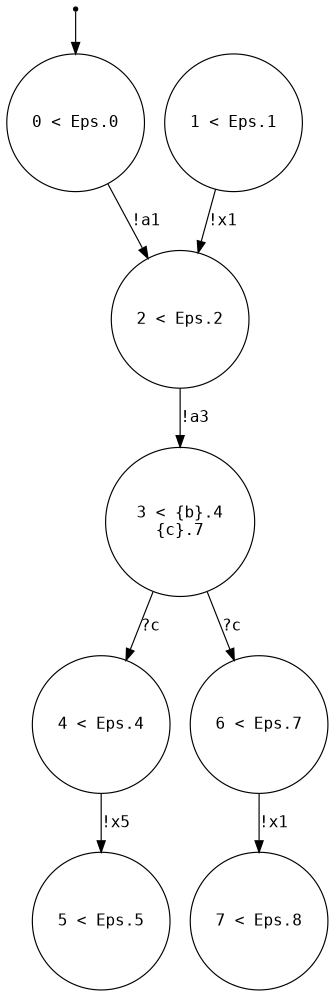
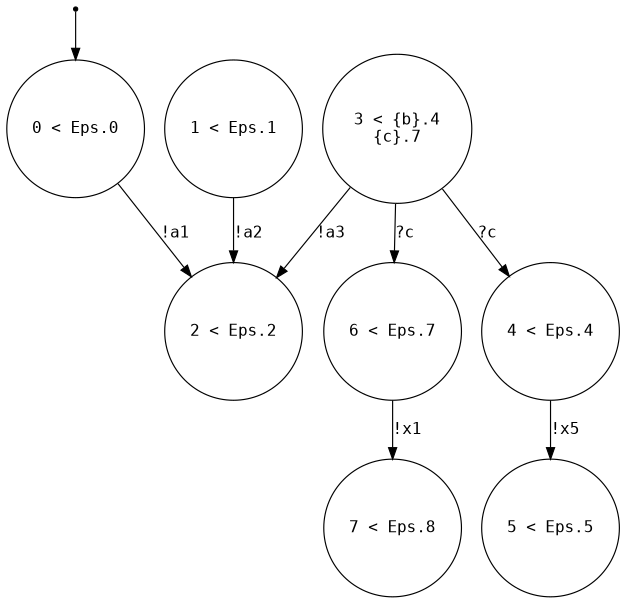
edge "1 < Eps.1" -> "2 < Eps.2": label "!x1" -> "!a2"
edge "2 < Eps.2" -> "3 < {b}.4 {c}.7": reversed
